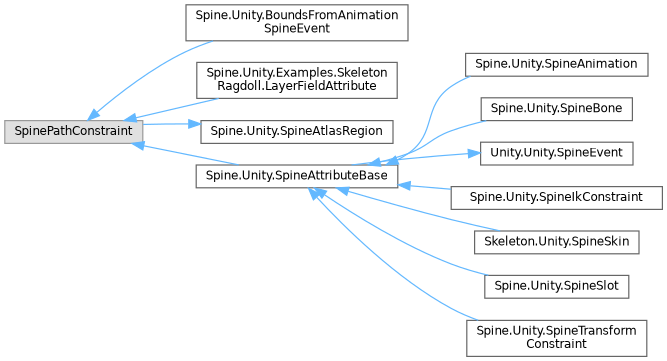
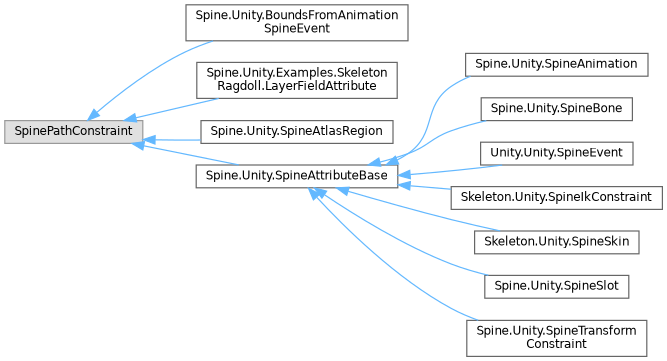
edge "SpinePathConstraint" -> "Spine.Unity.SpineAtlasRegion": reversed
edge "Spine.Unity.SpineAttributeBase" -> "Unity.Unity.SpineEvent": reversed
node "Spine.Unity.SpineIkConstraint": label "Spine.Unity.SpineIkConstraint" -> "Skeleton.Unity.SpineIkConstraint"
